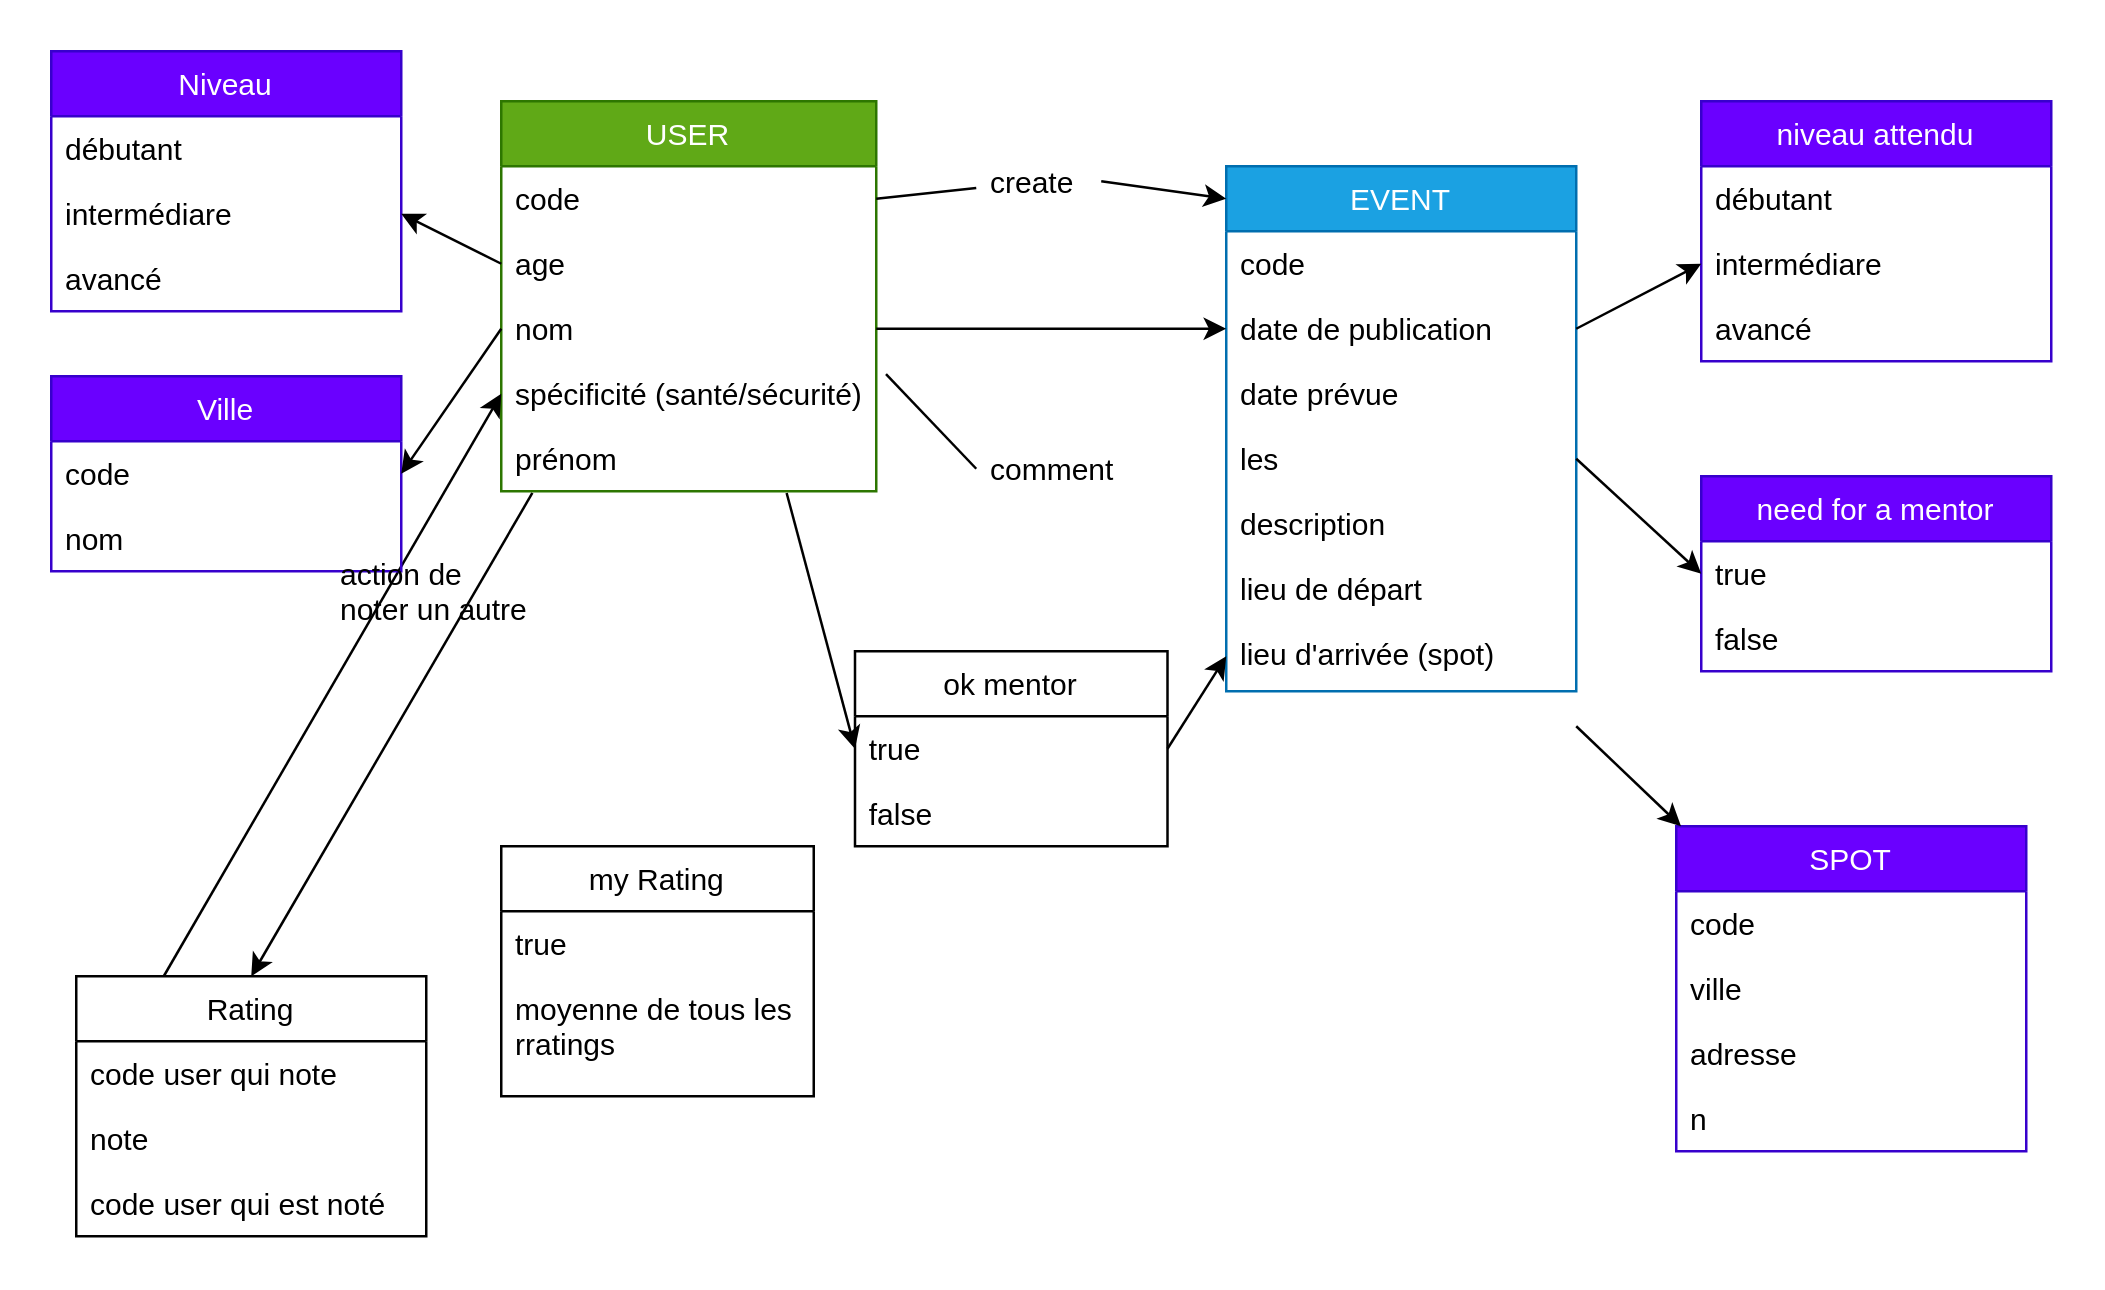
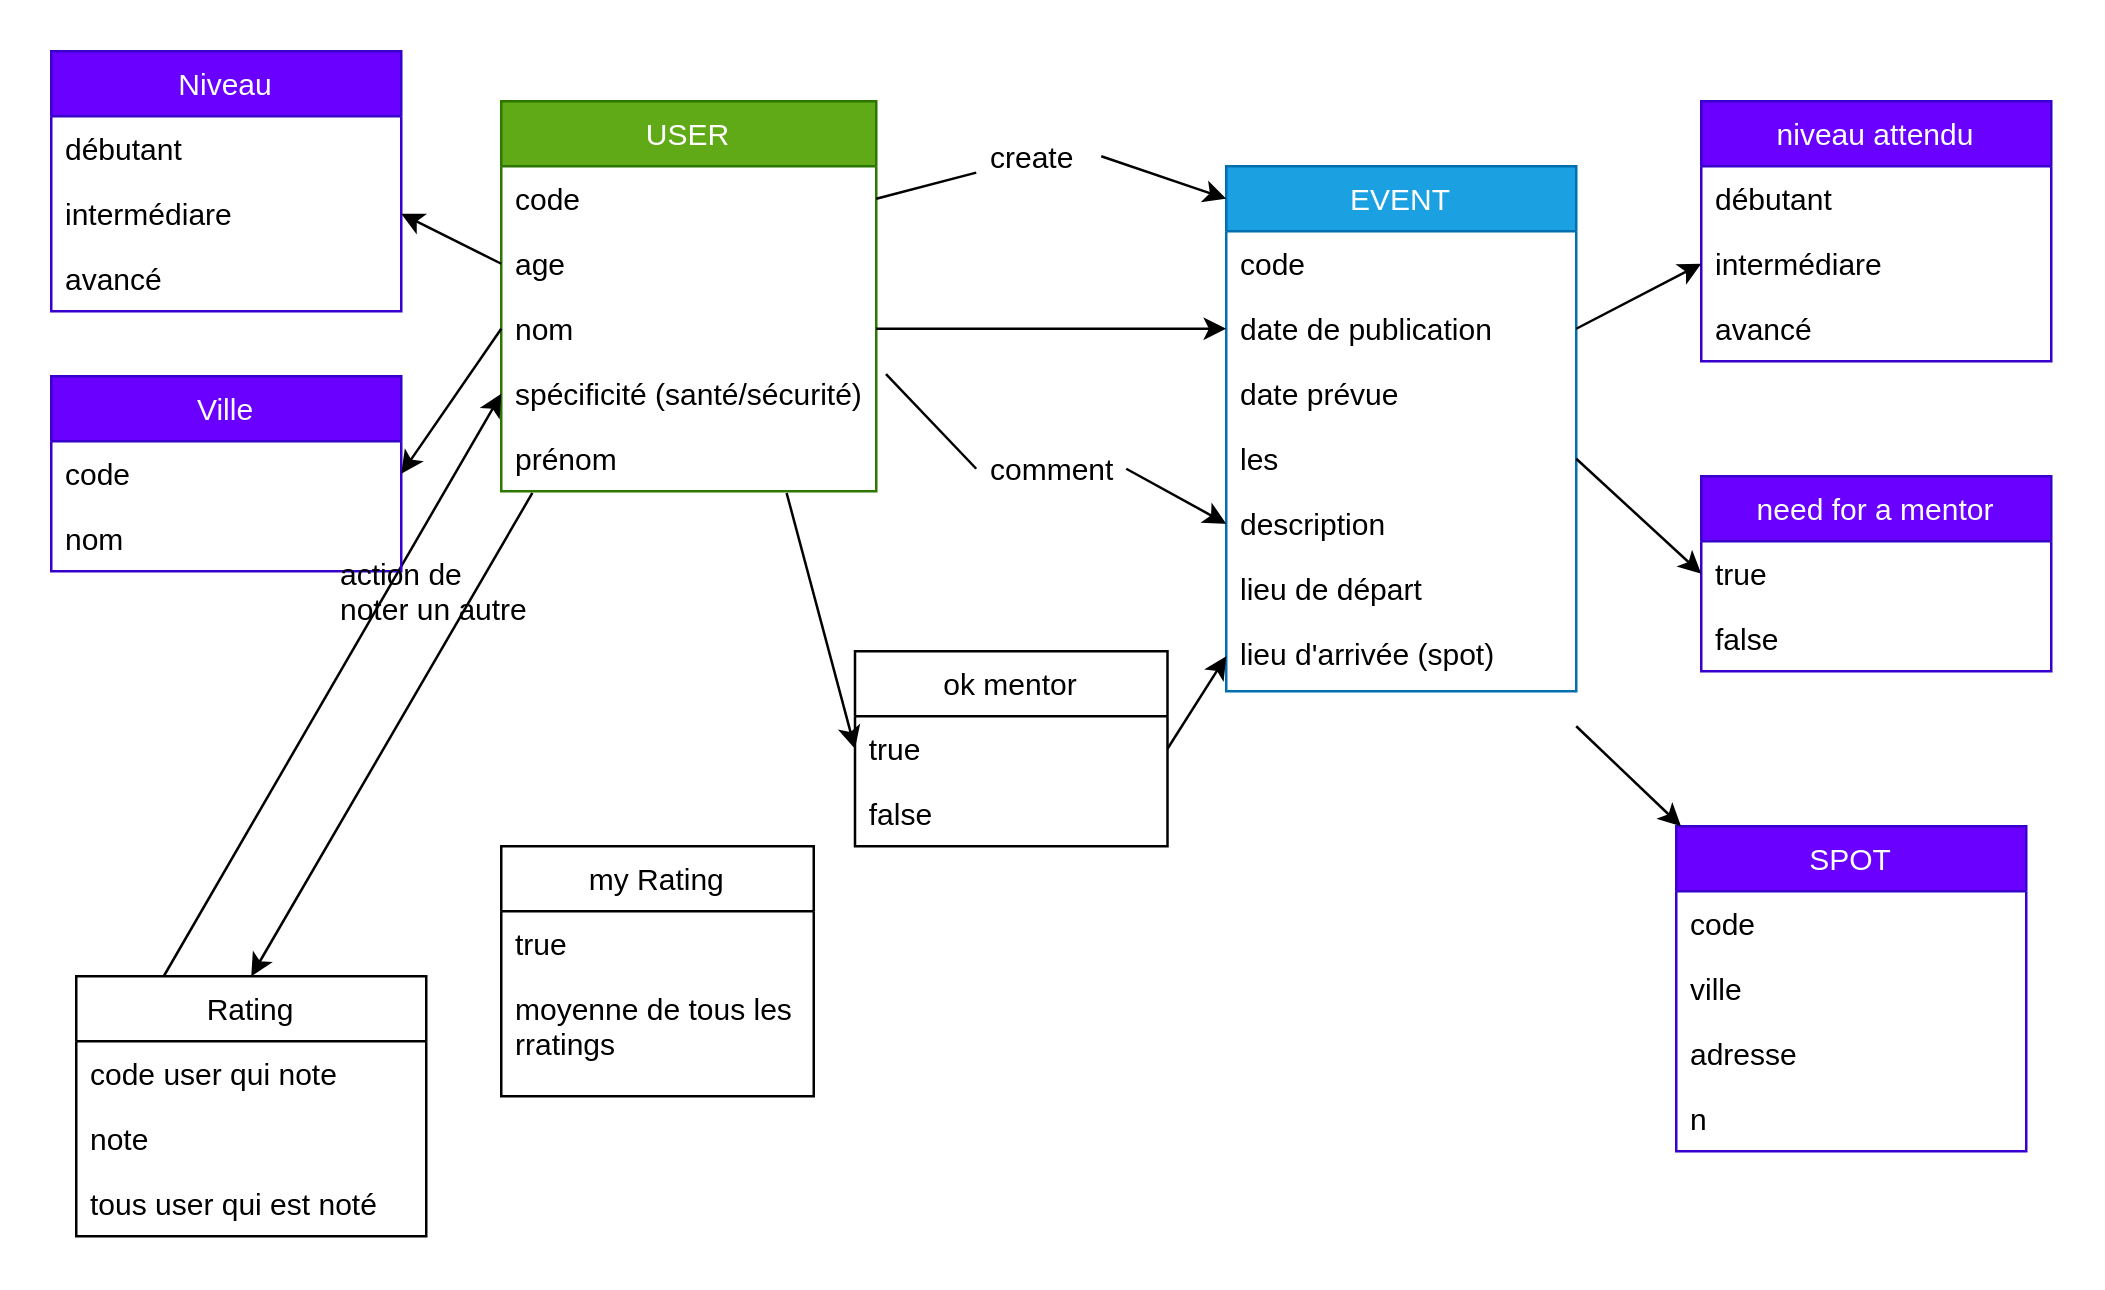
node "create": moved (1039, 181) -> (1039, 156)
edge "comment" -> "description": added
node "code user qui est noté": label "code user qui est noté" -> "tous user qui est noté"
